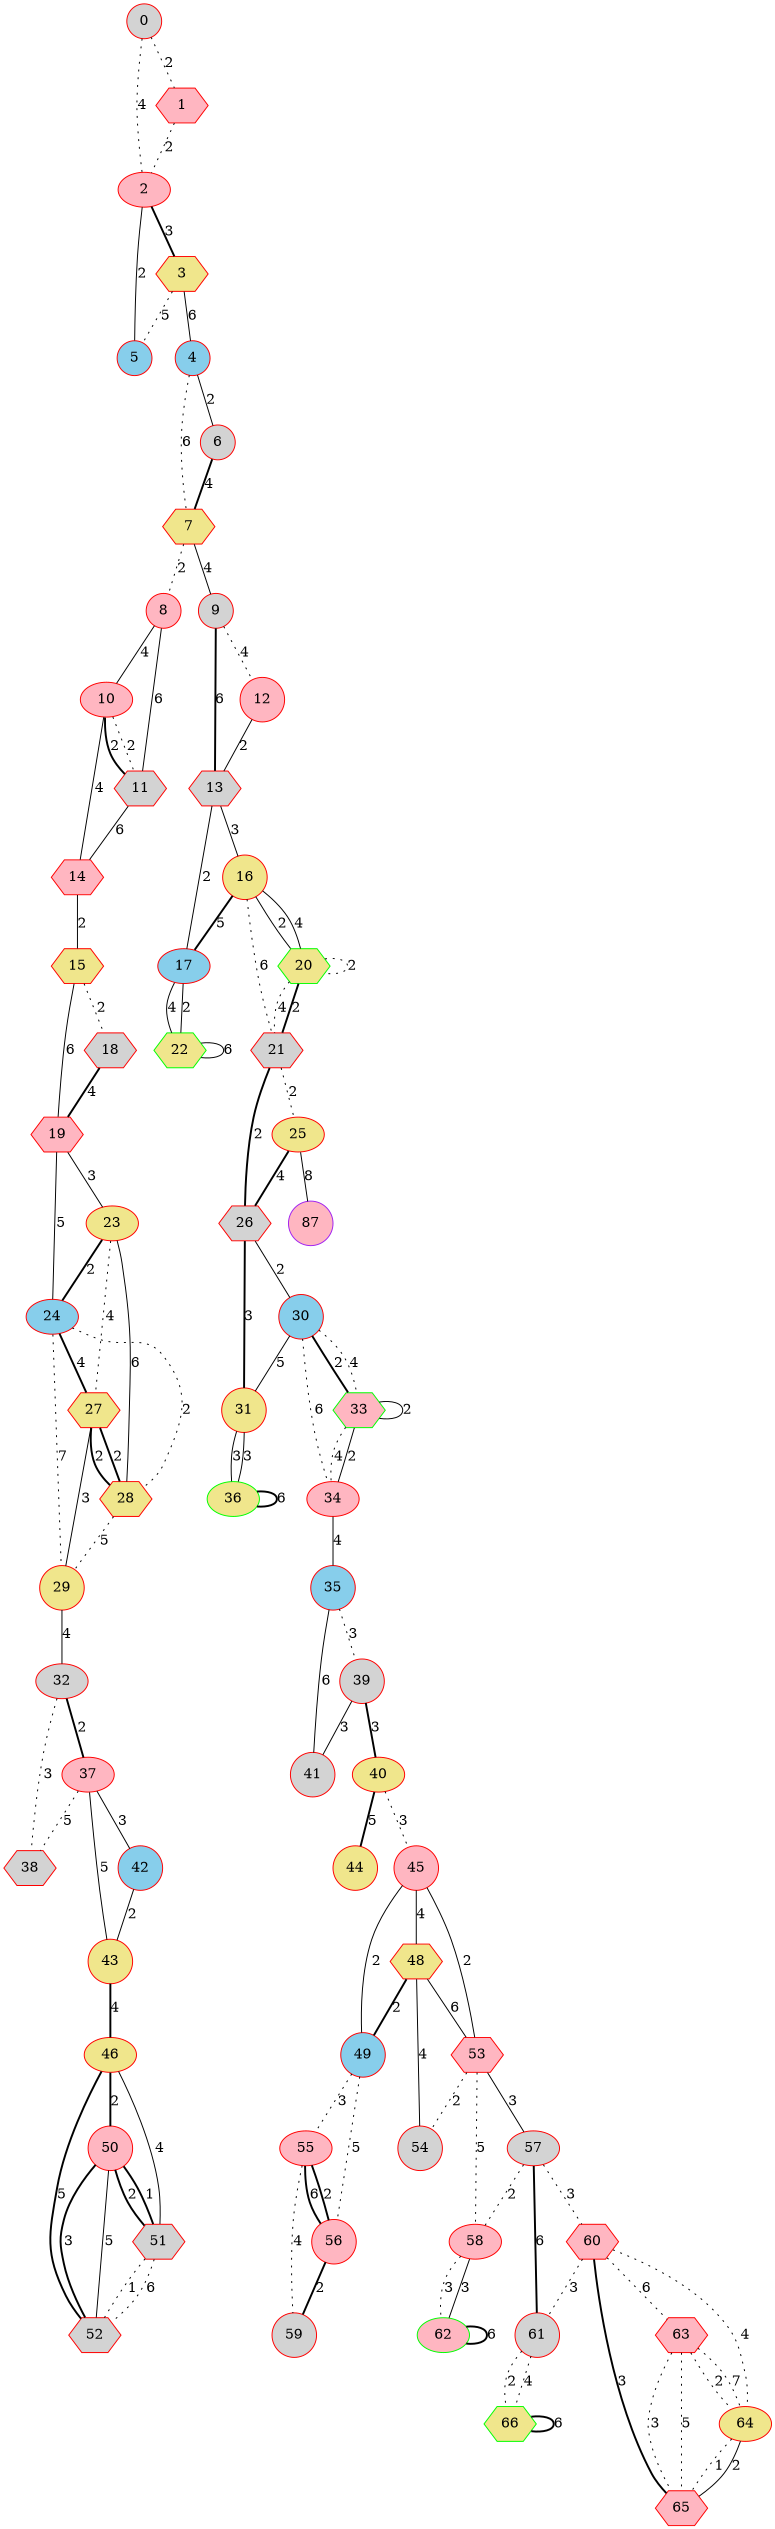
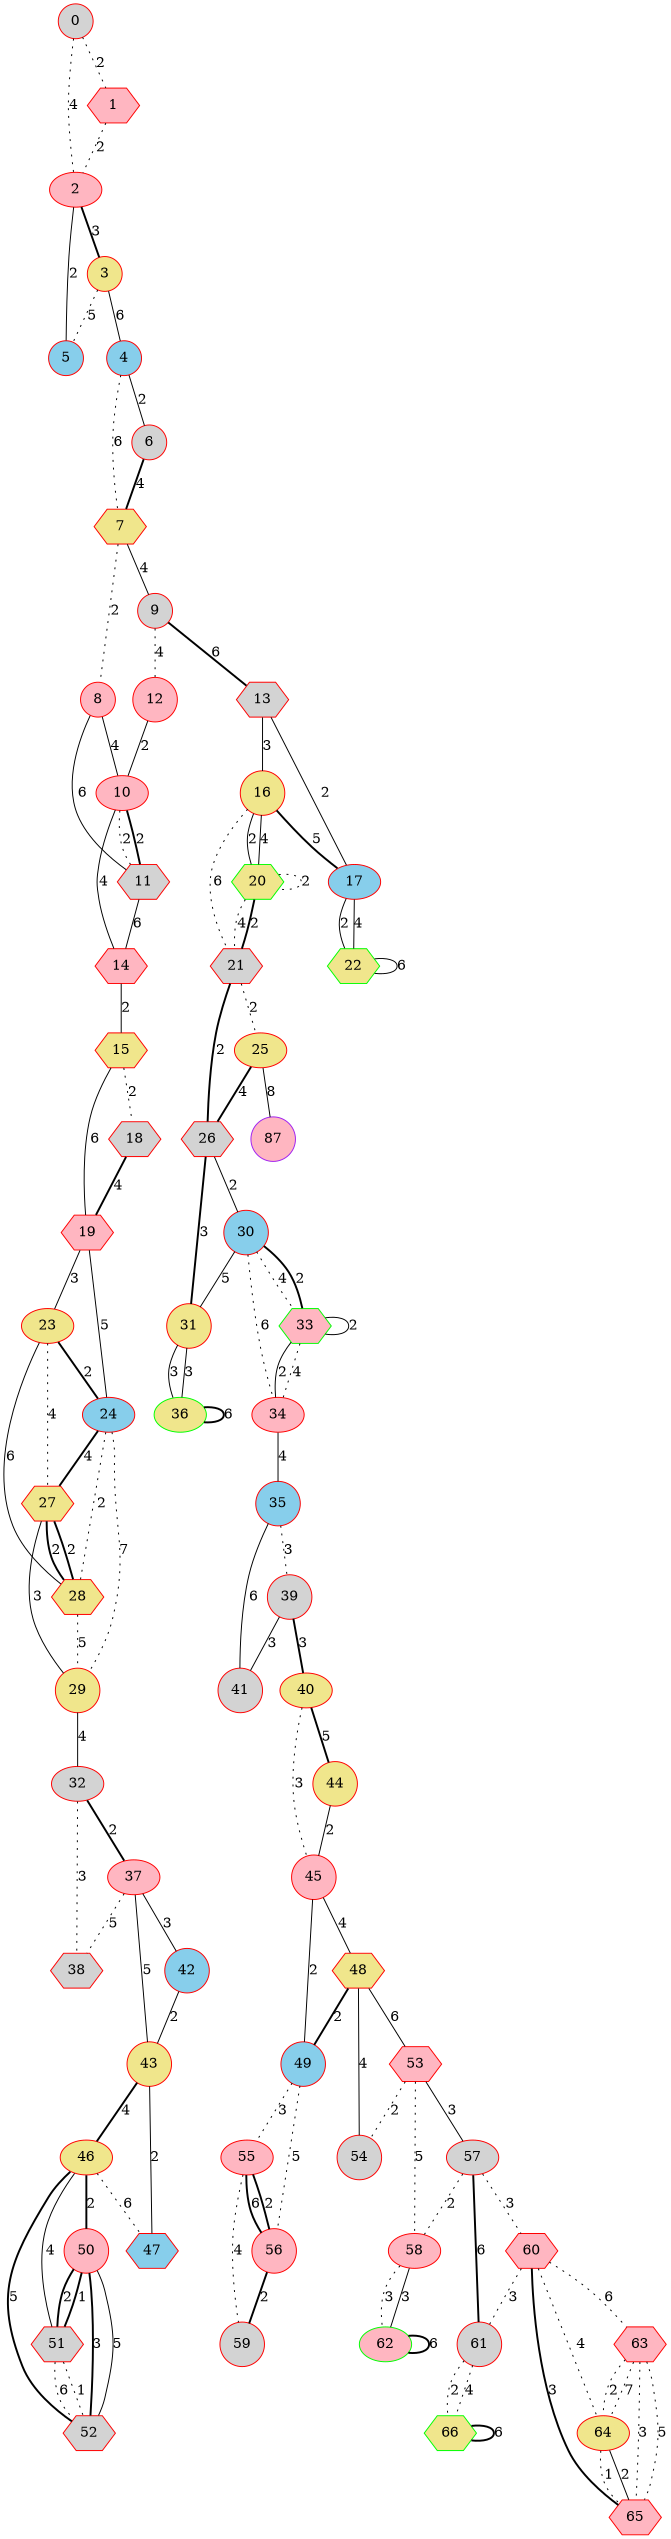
node "3": shape hexagon -> circle
edge "12" -- "13": now "12" -- "10"
edge "45" -- "53": now "45" -- "44"
node "47": added
